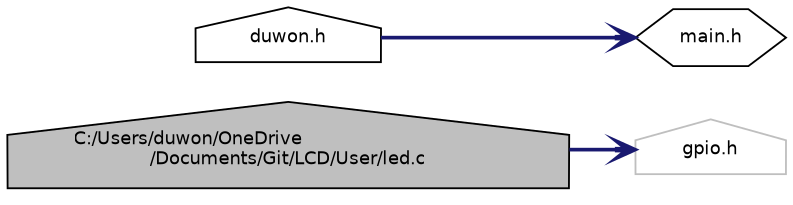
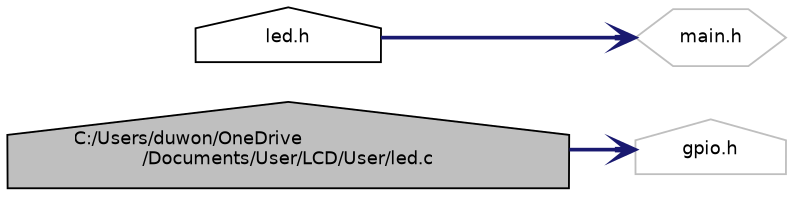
node "duwon.h": label "duwon.h" -> "led.h"
node "main.h": color black -> grey75
node "C:/Users/duwon/OneDrive /Documents/Git/LCD/User/led.c": label "C:/Users/duwon/OneDrive /Documents/Git/LCD/User/led.c" -> "C:/Users/duwon/OneDrive /Documents/User/LCD/User/led.c"
